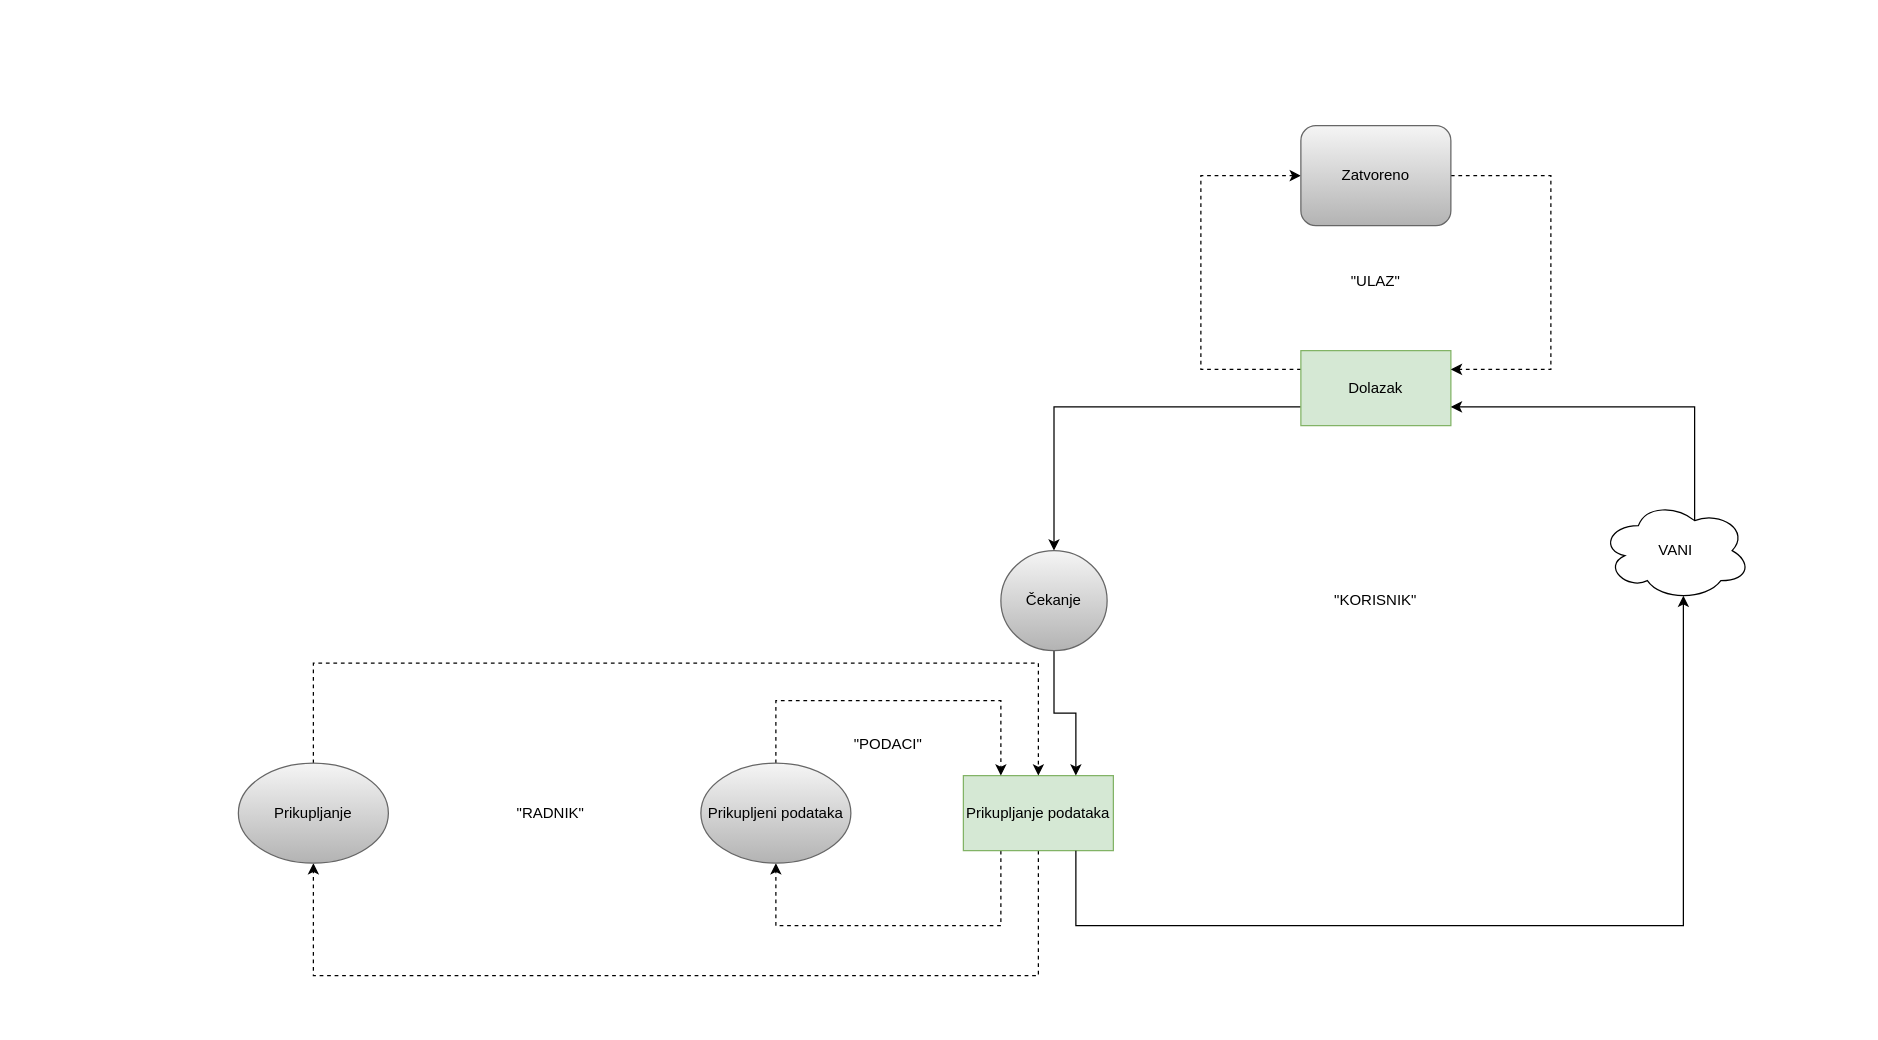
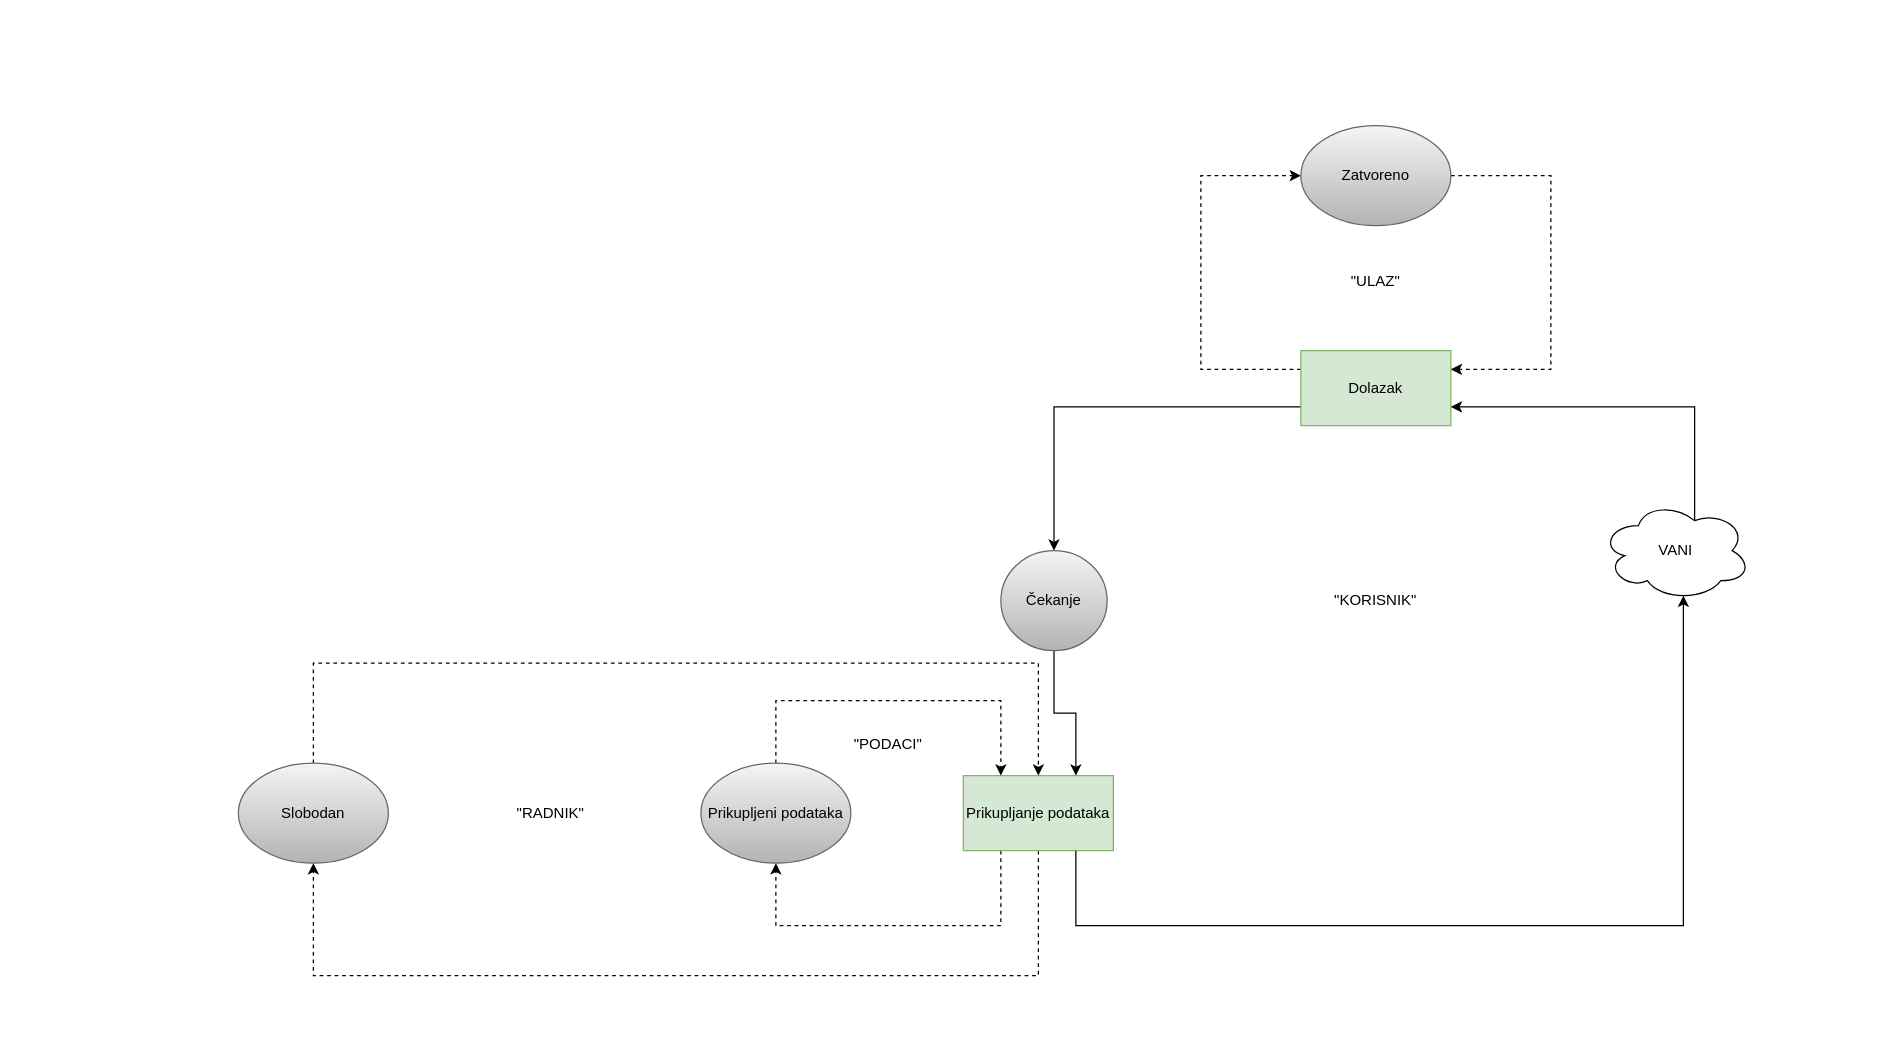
node "Zatvoreno": shape rounded rectangle -> ellipse
node "Prikupljanje": label "Prikupljanje" -> "Slobodan"
